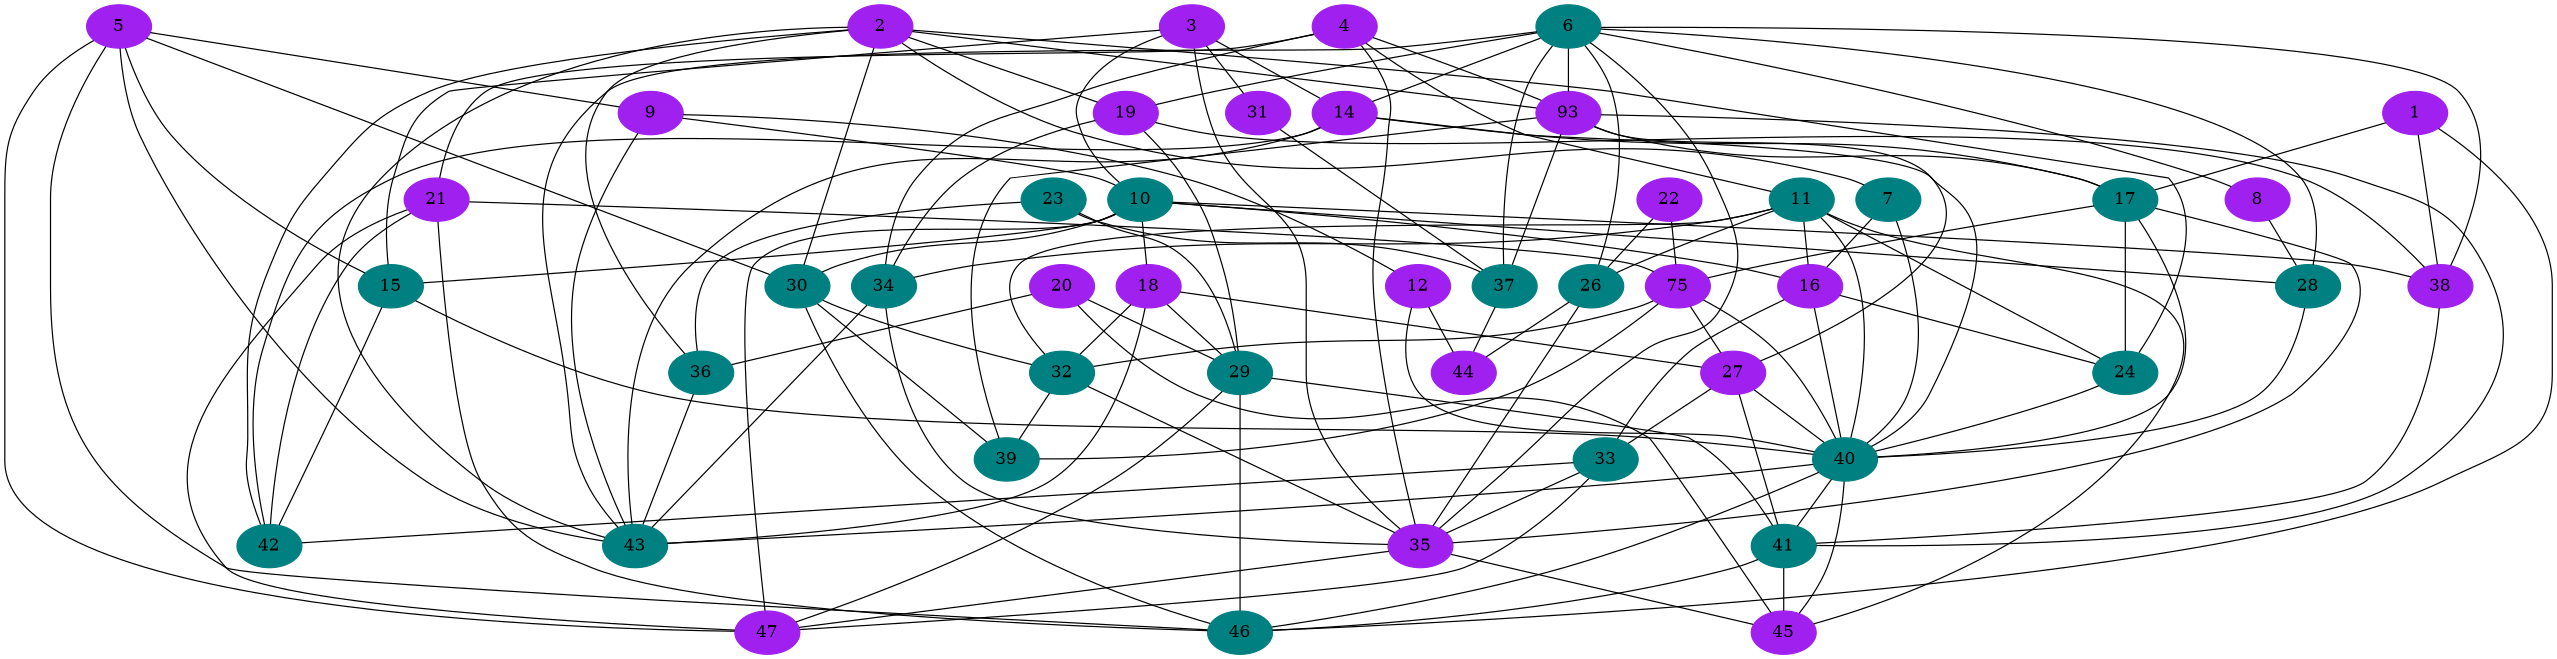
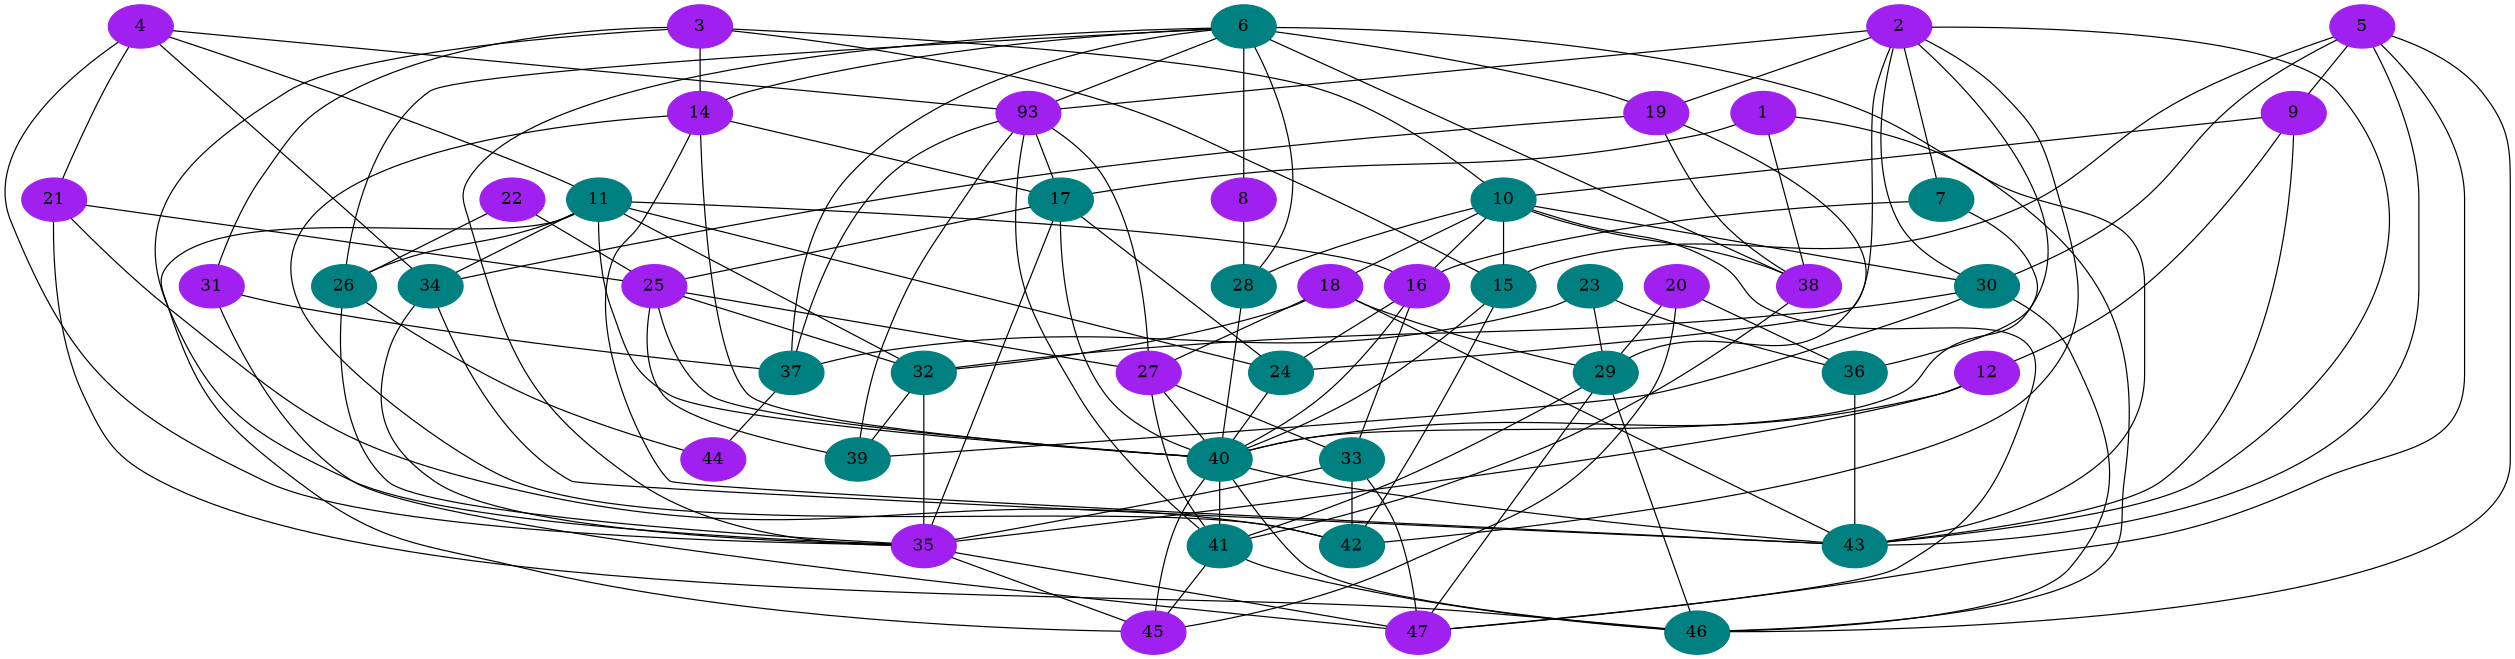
node "75": label "75" -> "25"
edge "12" -- "44": now "12" -- "35"
edge "21" -- "47": now "31" -- "47"
